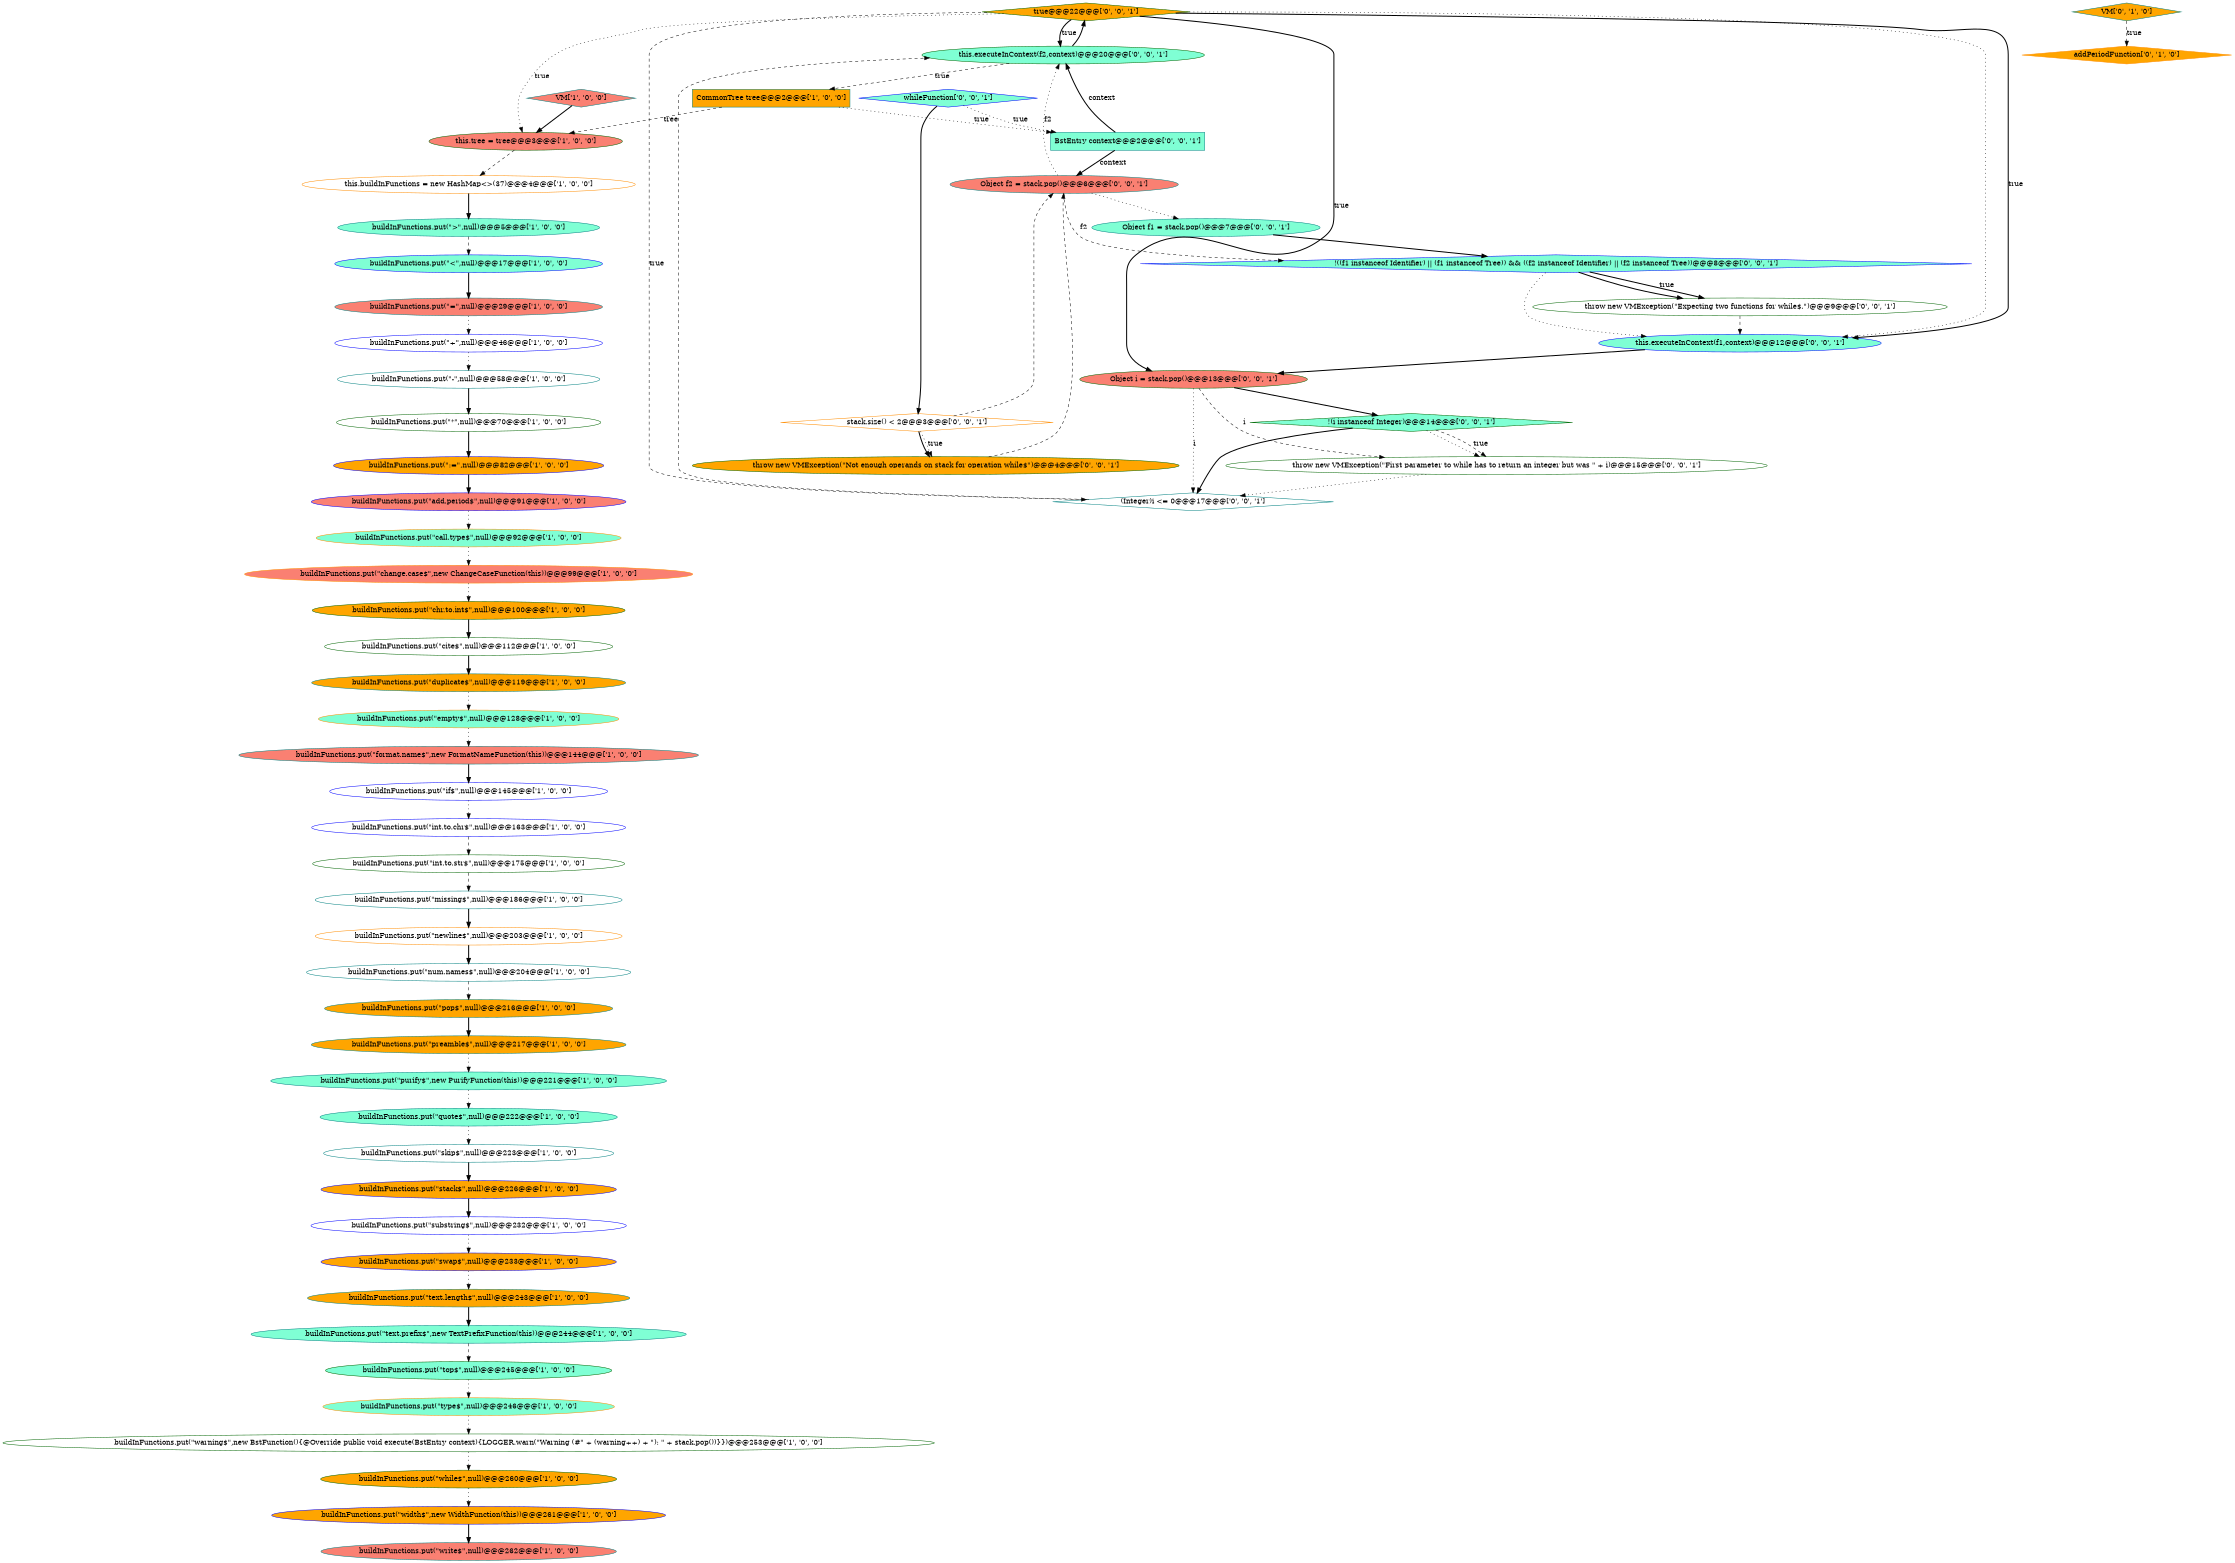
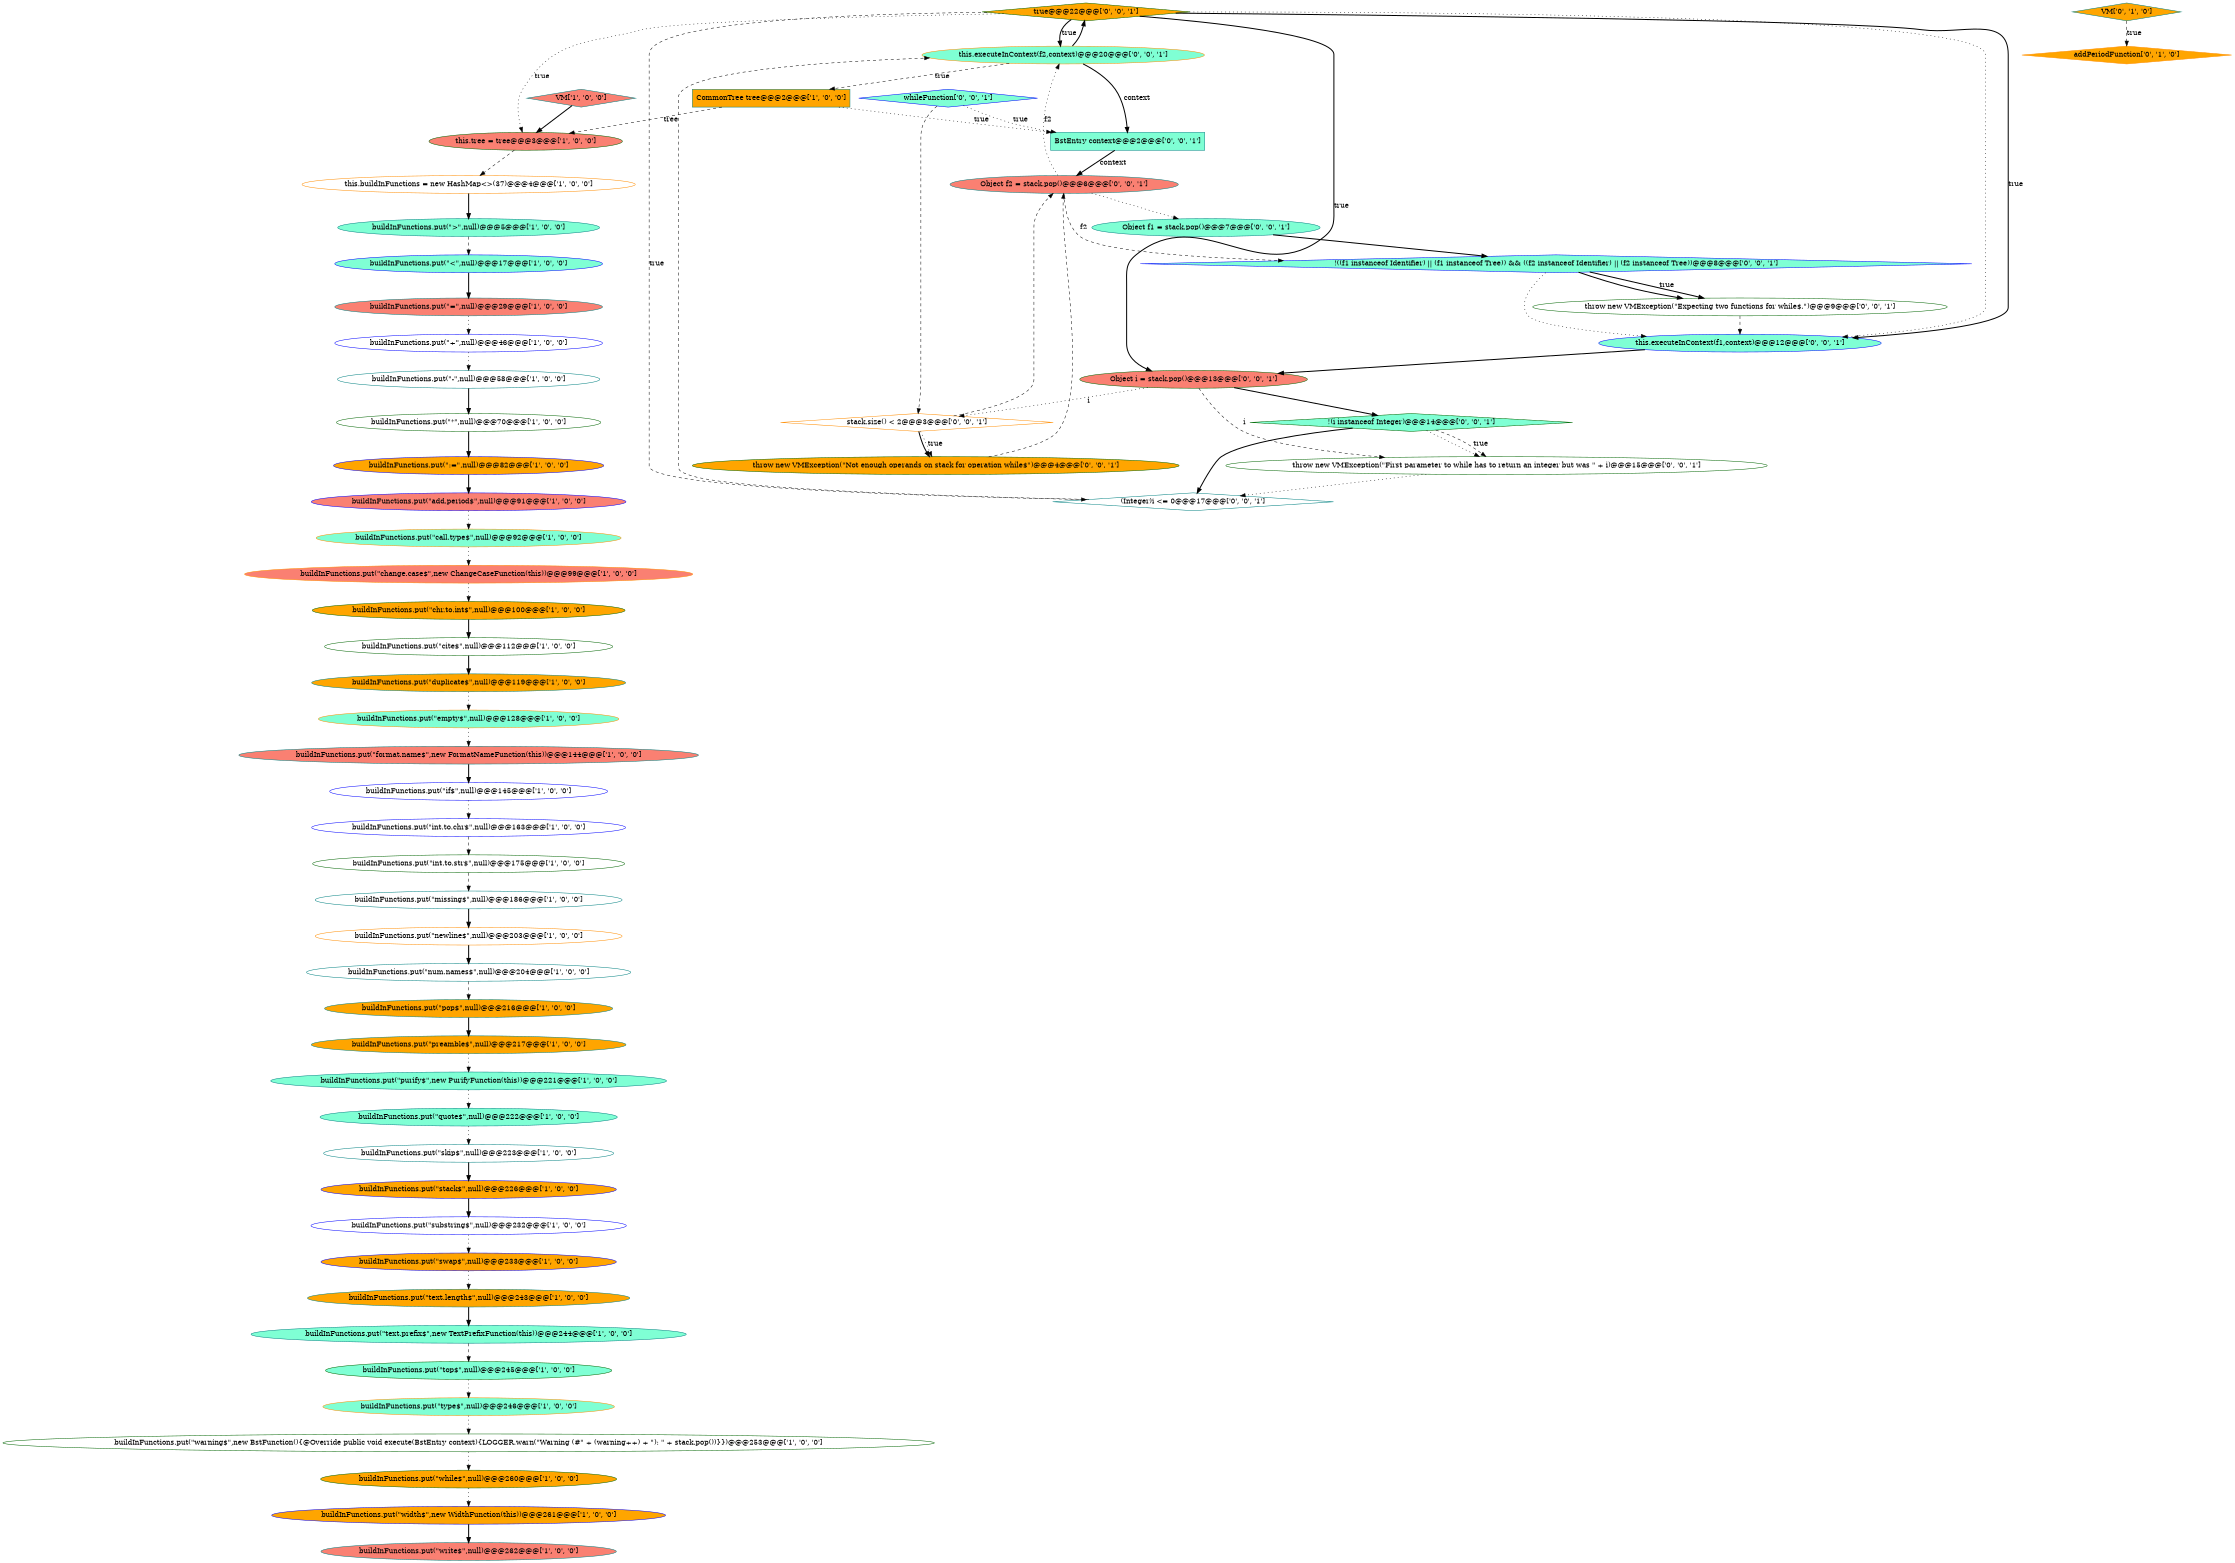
node "this.executeInContext(f2,context)@@@20@@@['0', '0', '1']": color darkgreen -> darkorange
edge "BstEntry context@@@2@@@['0', '0', '1']" -> "this.executeInContext(f2,context)@@@20@@@['0', '0', '1']": reversed
edge "whileFunction['0', '0', '1']" -> "stack.size() < 2@@@3@@@['0', '0', '1']": style bold -> dashed
edge "Object i = stack.pop()@@@13@@@['0', '0', '1']" -> "(Integer)i <= 0@@@17@@@['0', '0', '1']": now "Object i = stack.pop()@@@13@@@['0', '0', '1']" -> "stack.size() < 2@@@3@@@['0', '0', '1']"
